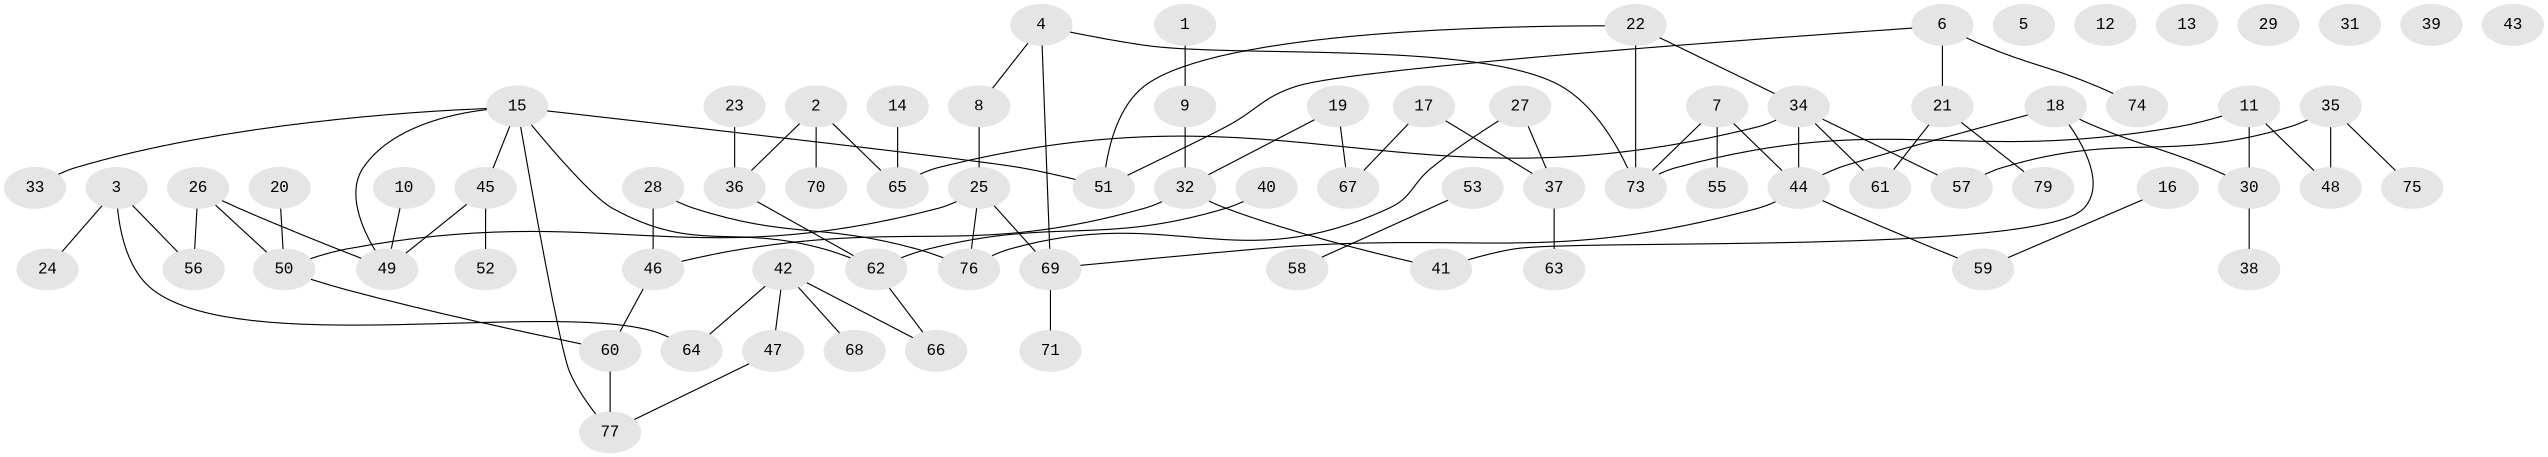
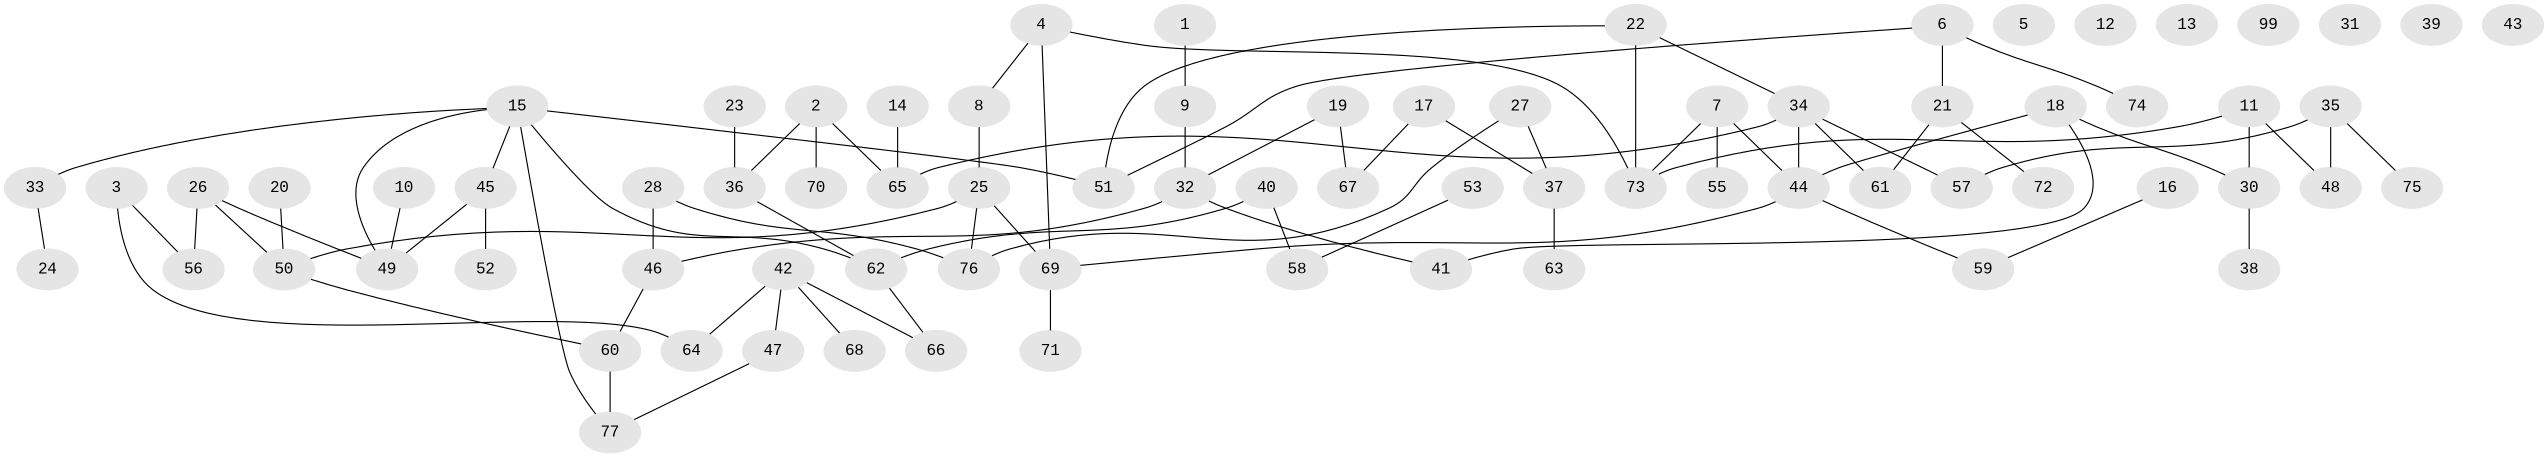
node "29": label "29" -> "99"
node "79": label "79" -> "72"
edge "40" -- "58": added
edge "3" -- "24": now "33" -- "24"
